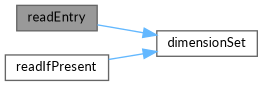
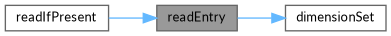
edge "readIfPresent" -> "dimensionSet": now "readIfPresent" -> "readEntry"
